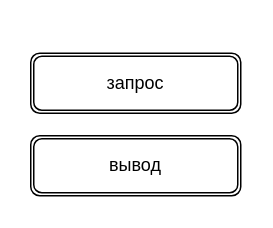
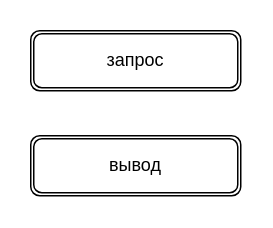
node "запрос": moved (136, 83) -> (136, 61)
